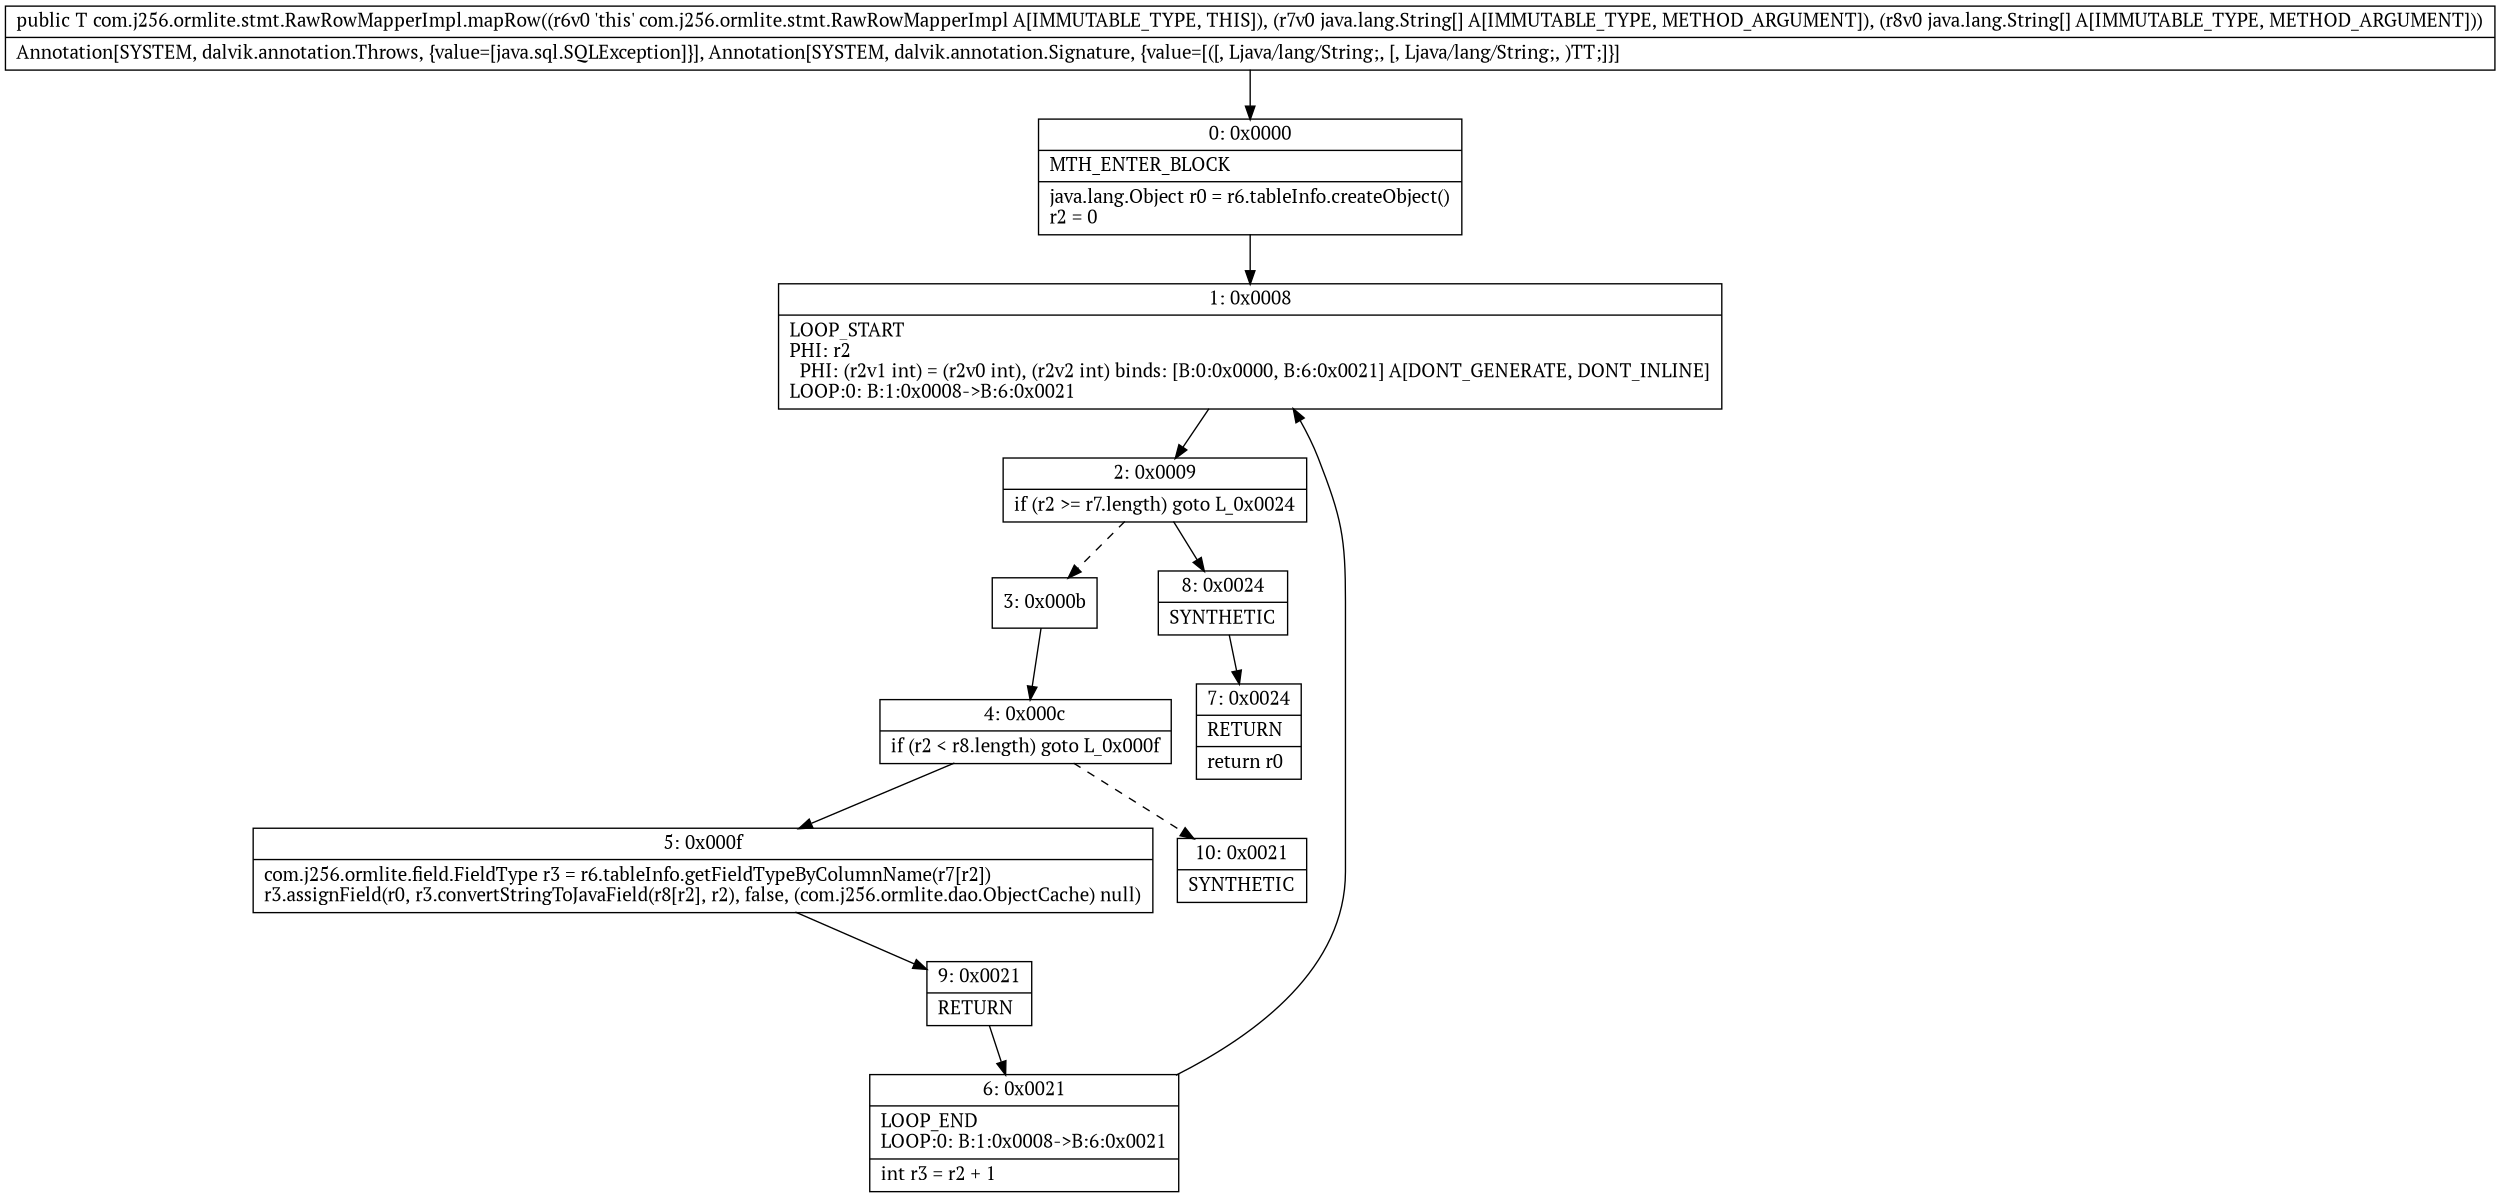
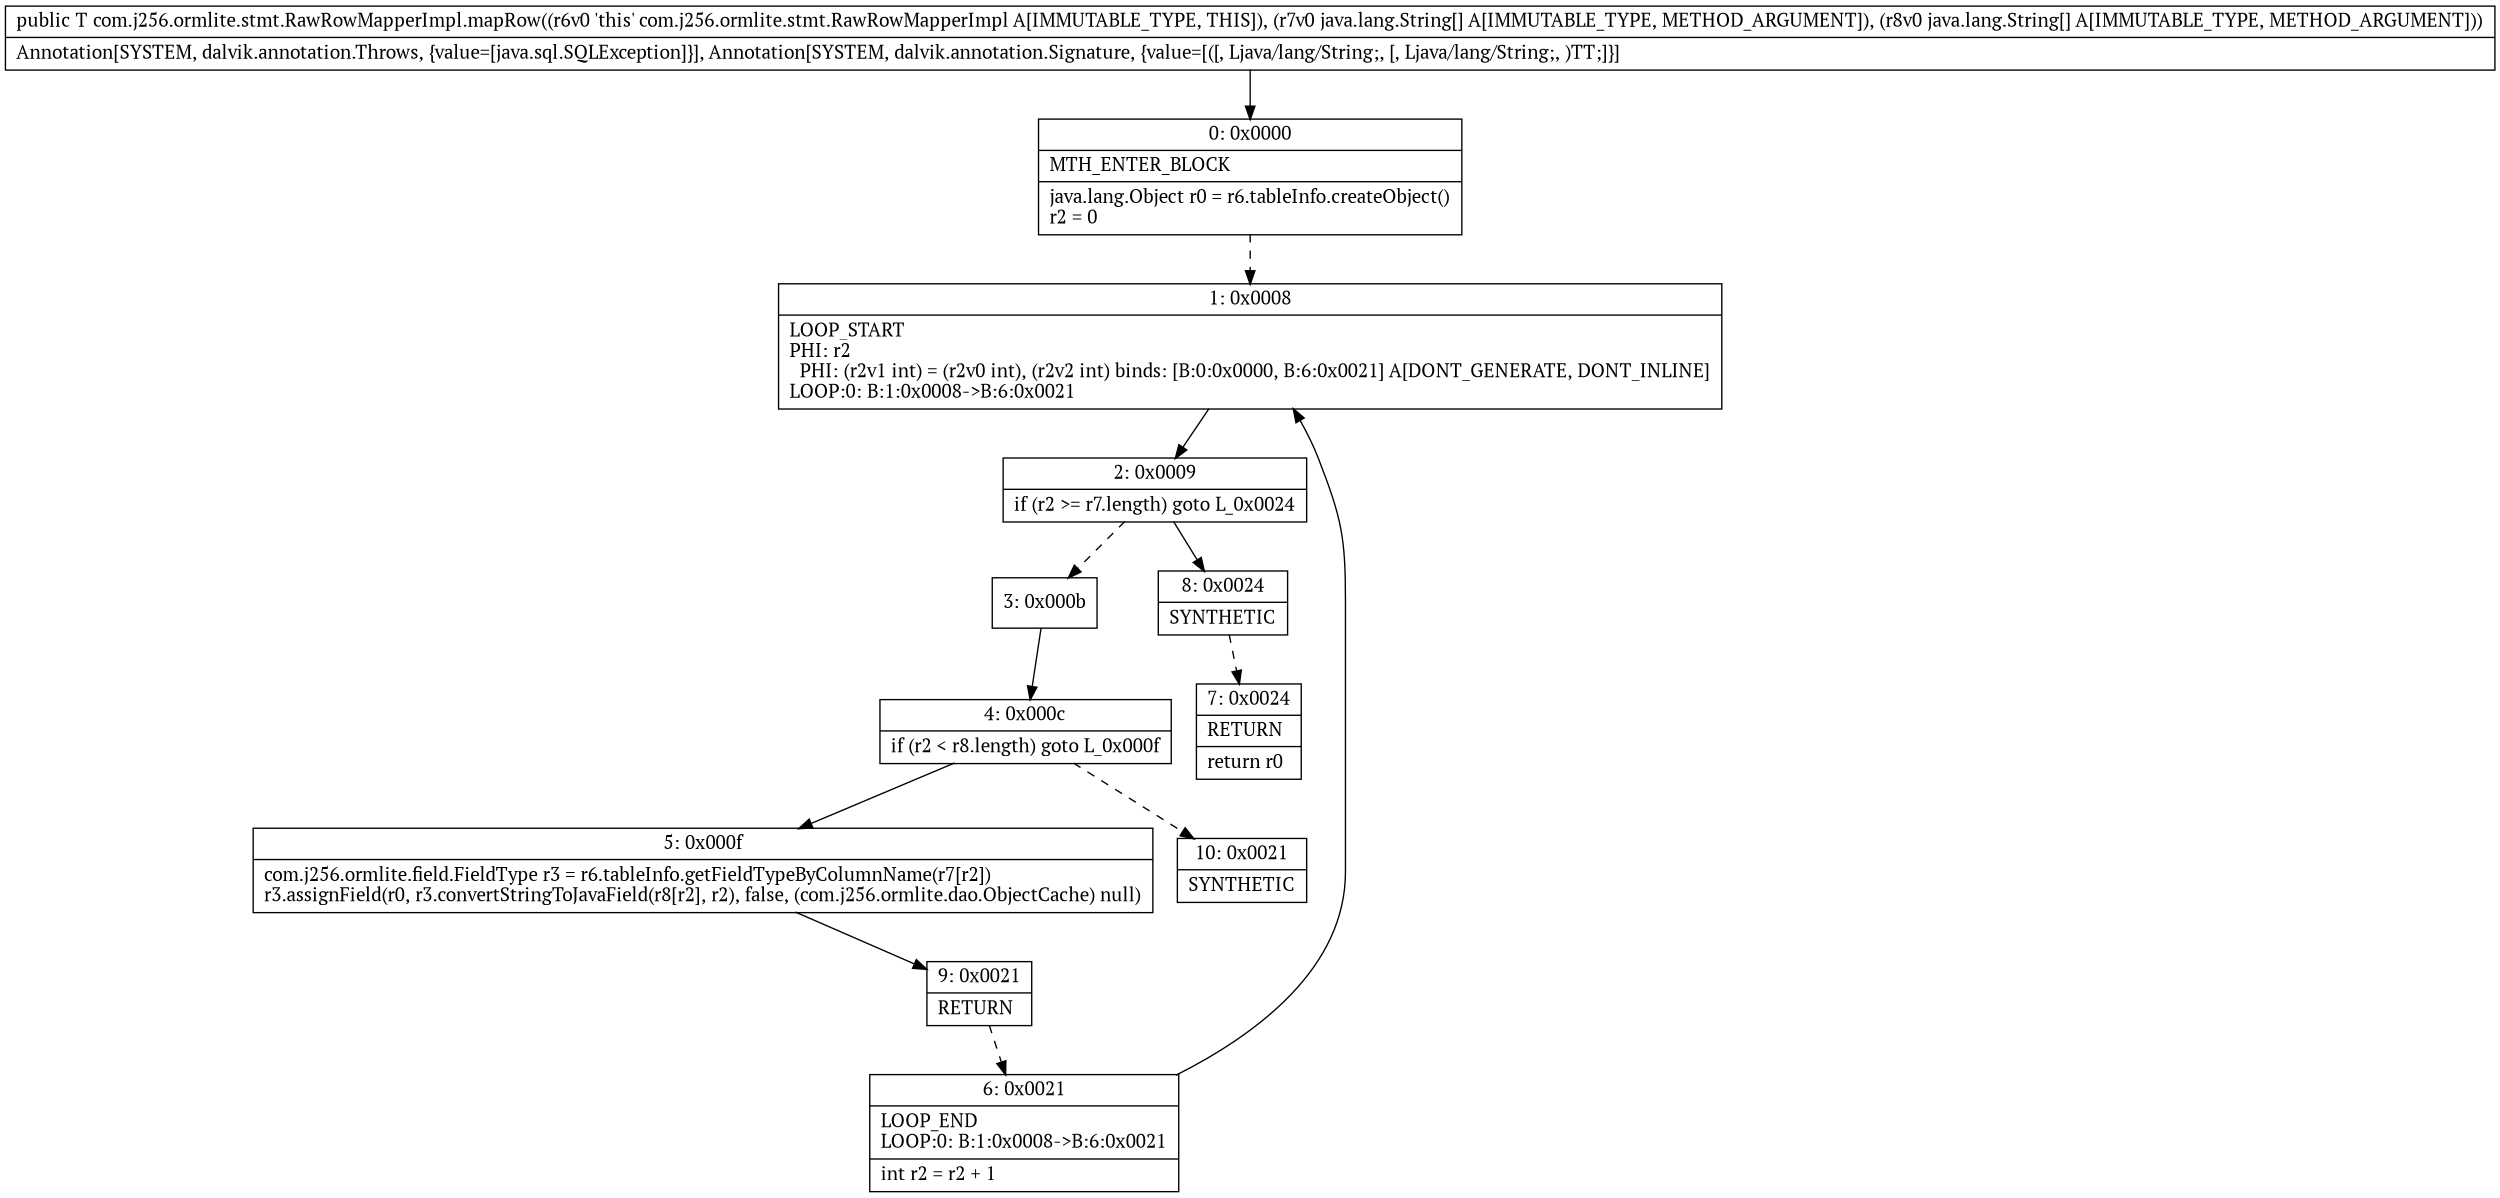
edge "0: 0x0000" -> "1: 0x0008": style solid -> dashed
edge "8: 0x0024" -> "7: 0x0024": style solid -> dashed
edge "9: 0x0021" -> "6: 0x0021": style solid -> dashed
node "6: 0x0021": text "int r3 = r2 + 1" -> "int r2 = r2 + 1"
